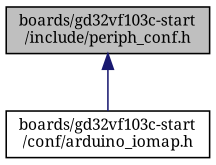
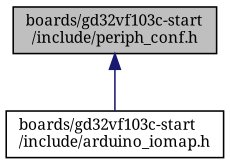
node "boards/gd32vf103c-start /conf/arduino_iomap.h": label "boards/gd32vf103c-start /conf/arduino_iomap.h" -> "boards/gd32vf103c-start /include/arduino_iomap.h"
